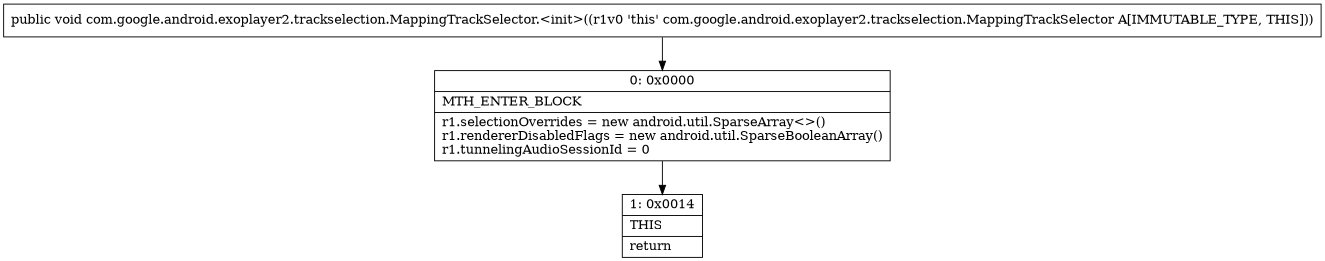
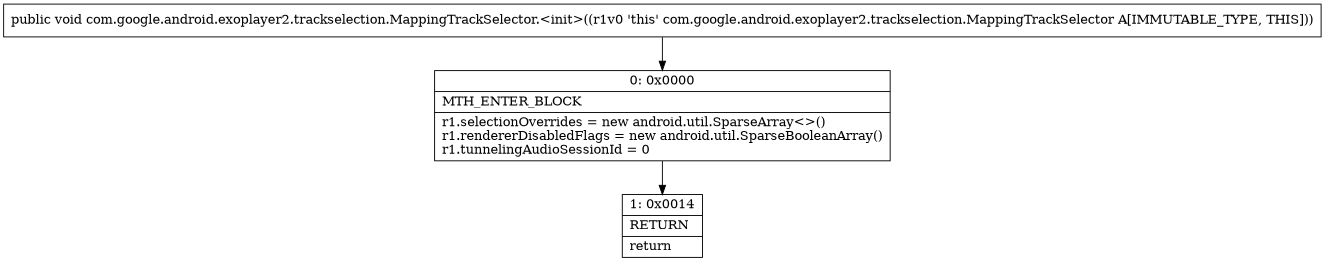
node "1: 0x0014": text "THIS" -> "RETURN"
